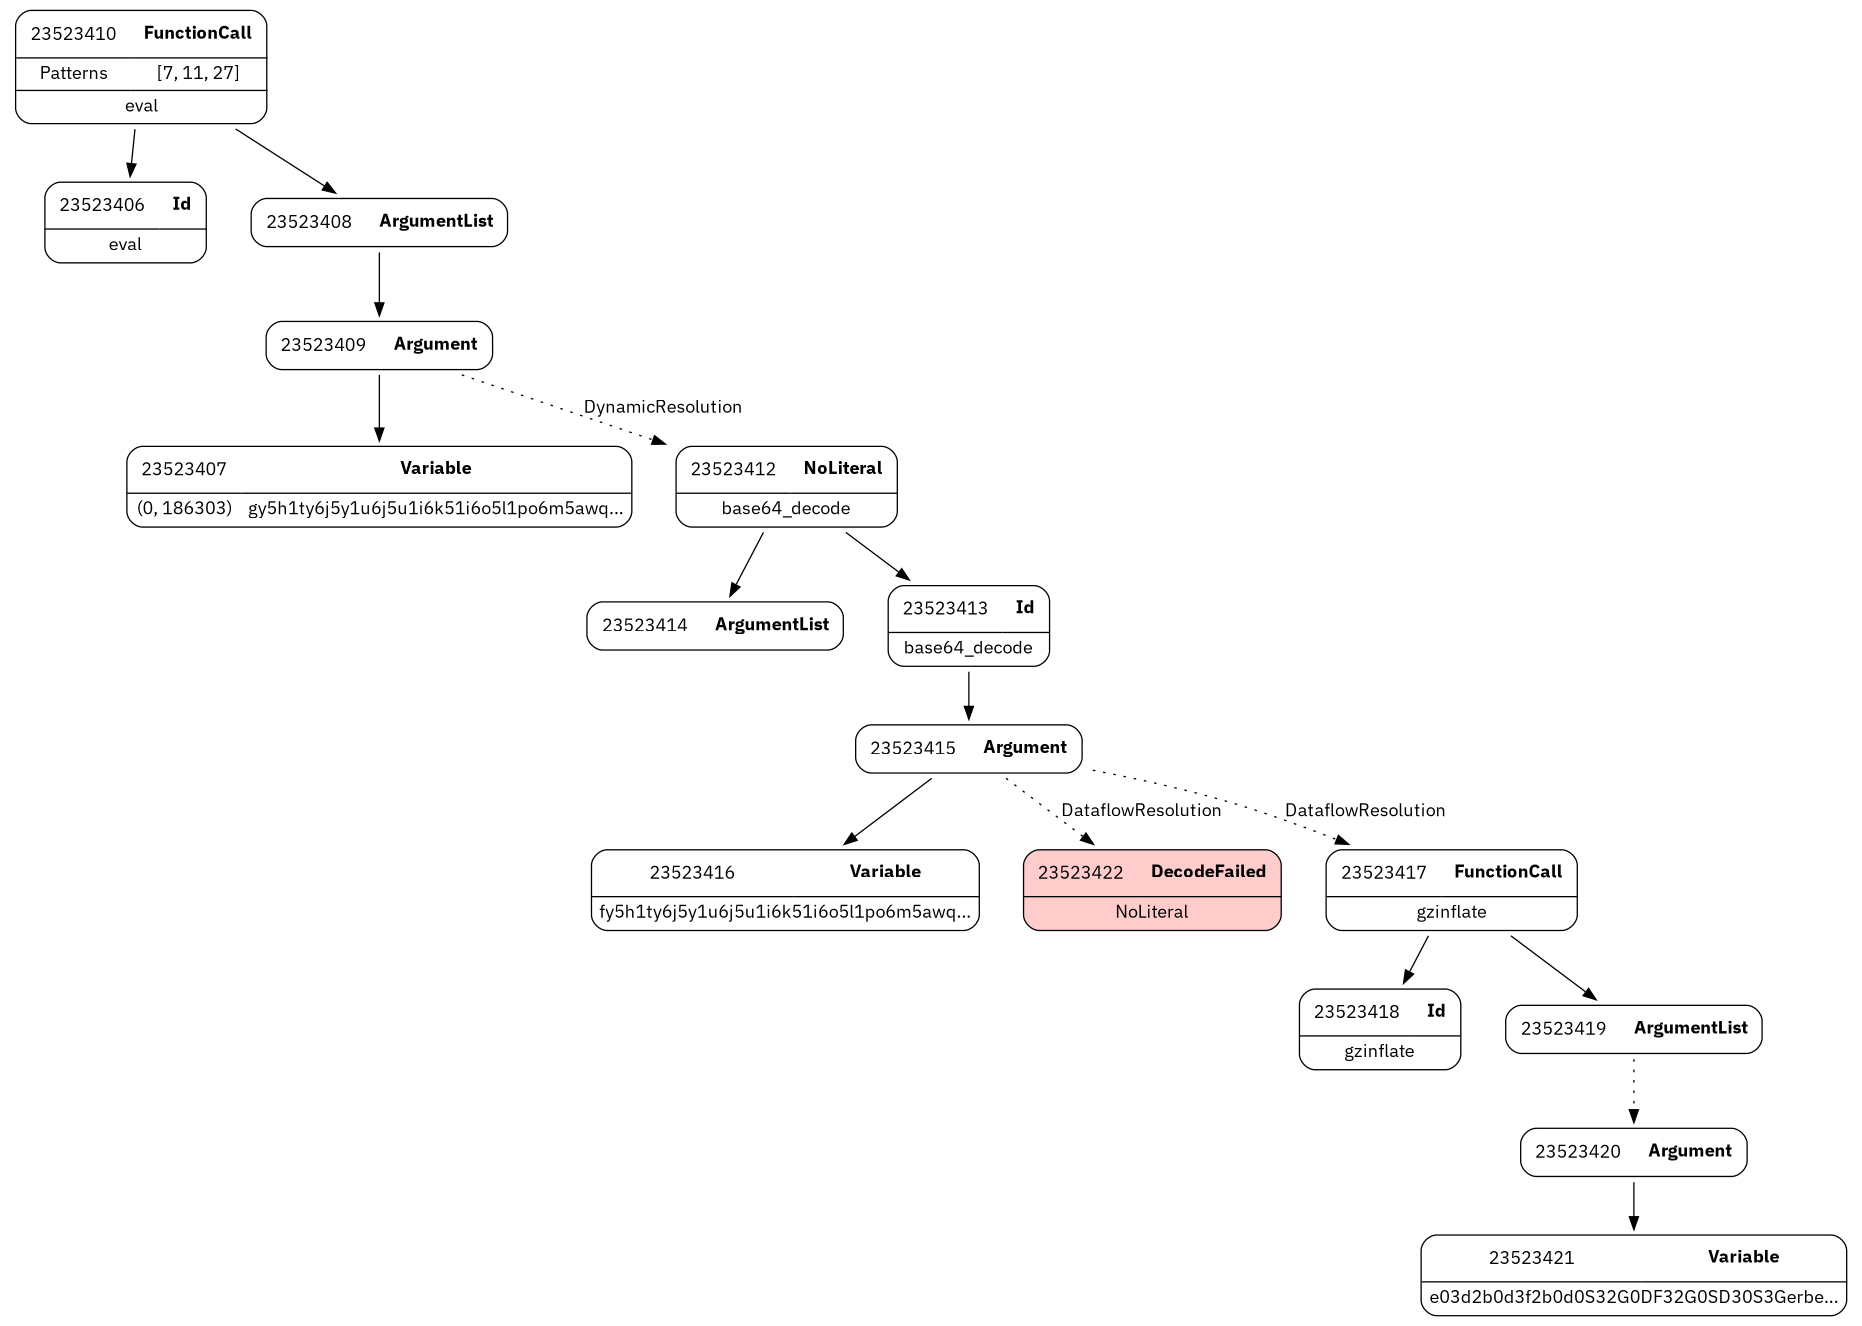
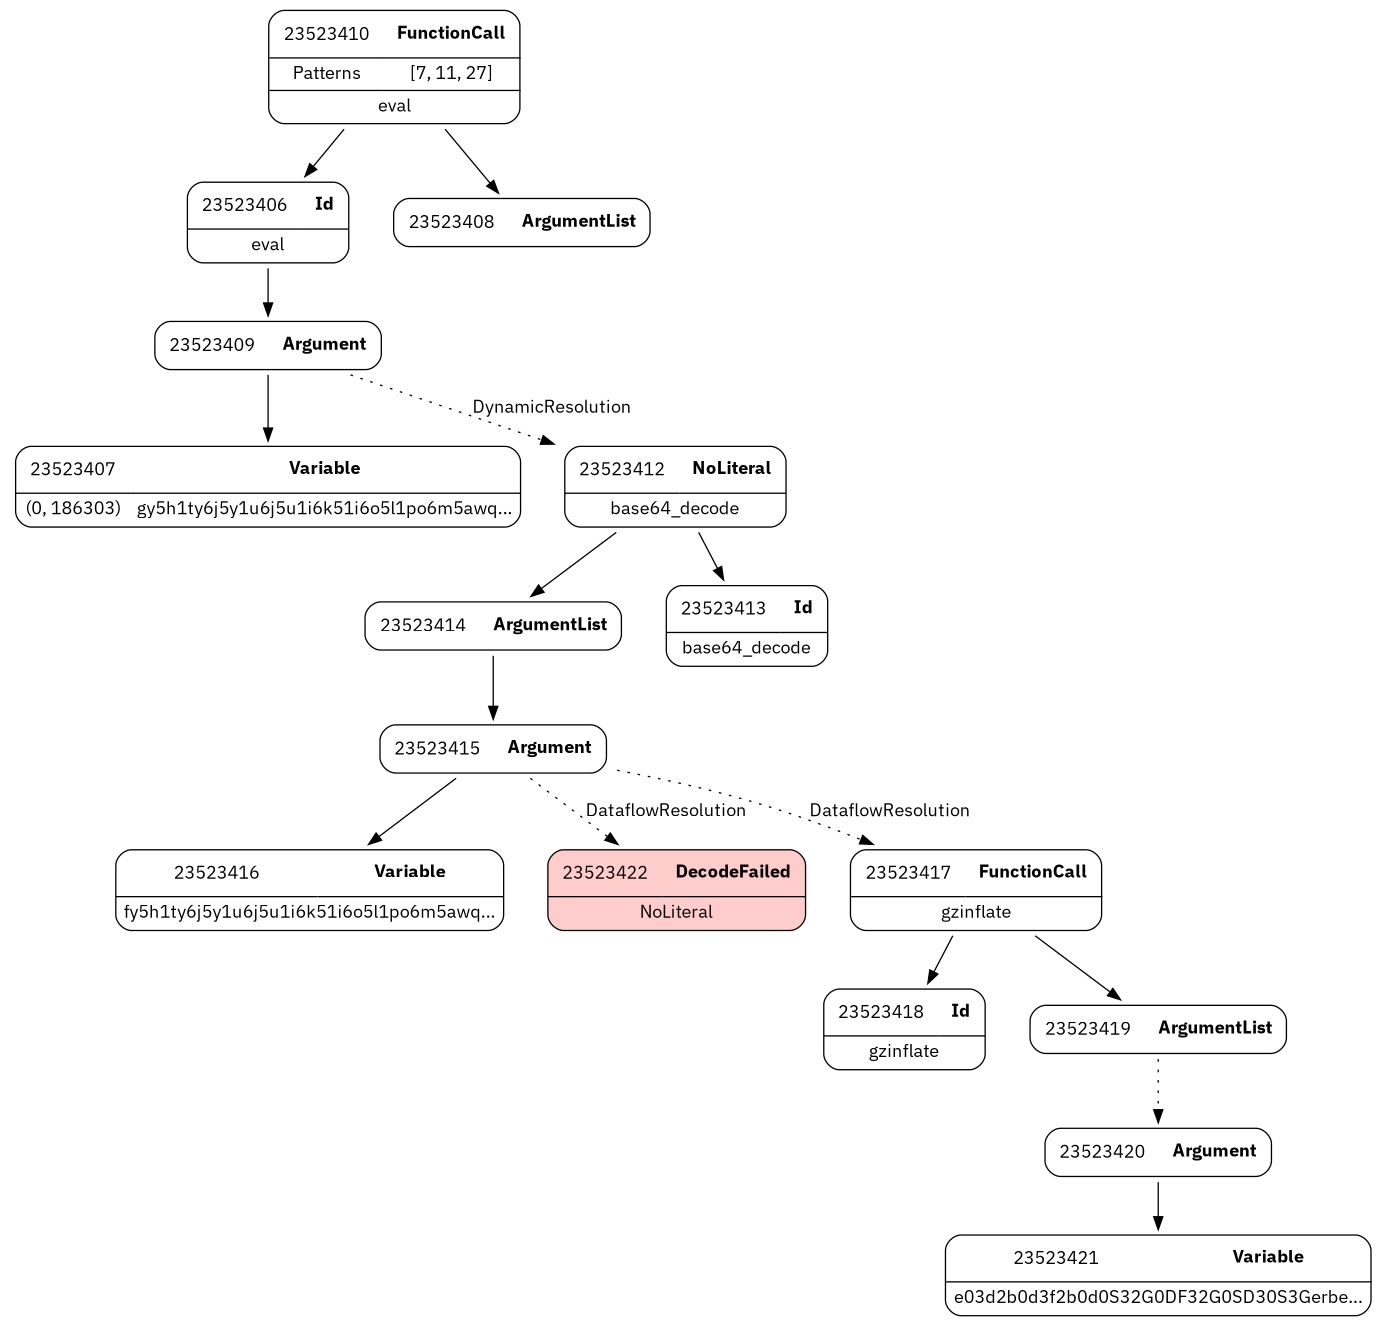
edge "23523408" -> "23523409": now "23523406" -> "23523409"
edge "23523413" -> "23523415": now "23523414" -> "23523415"
